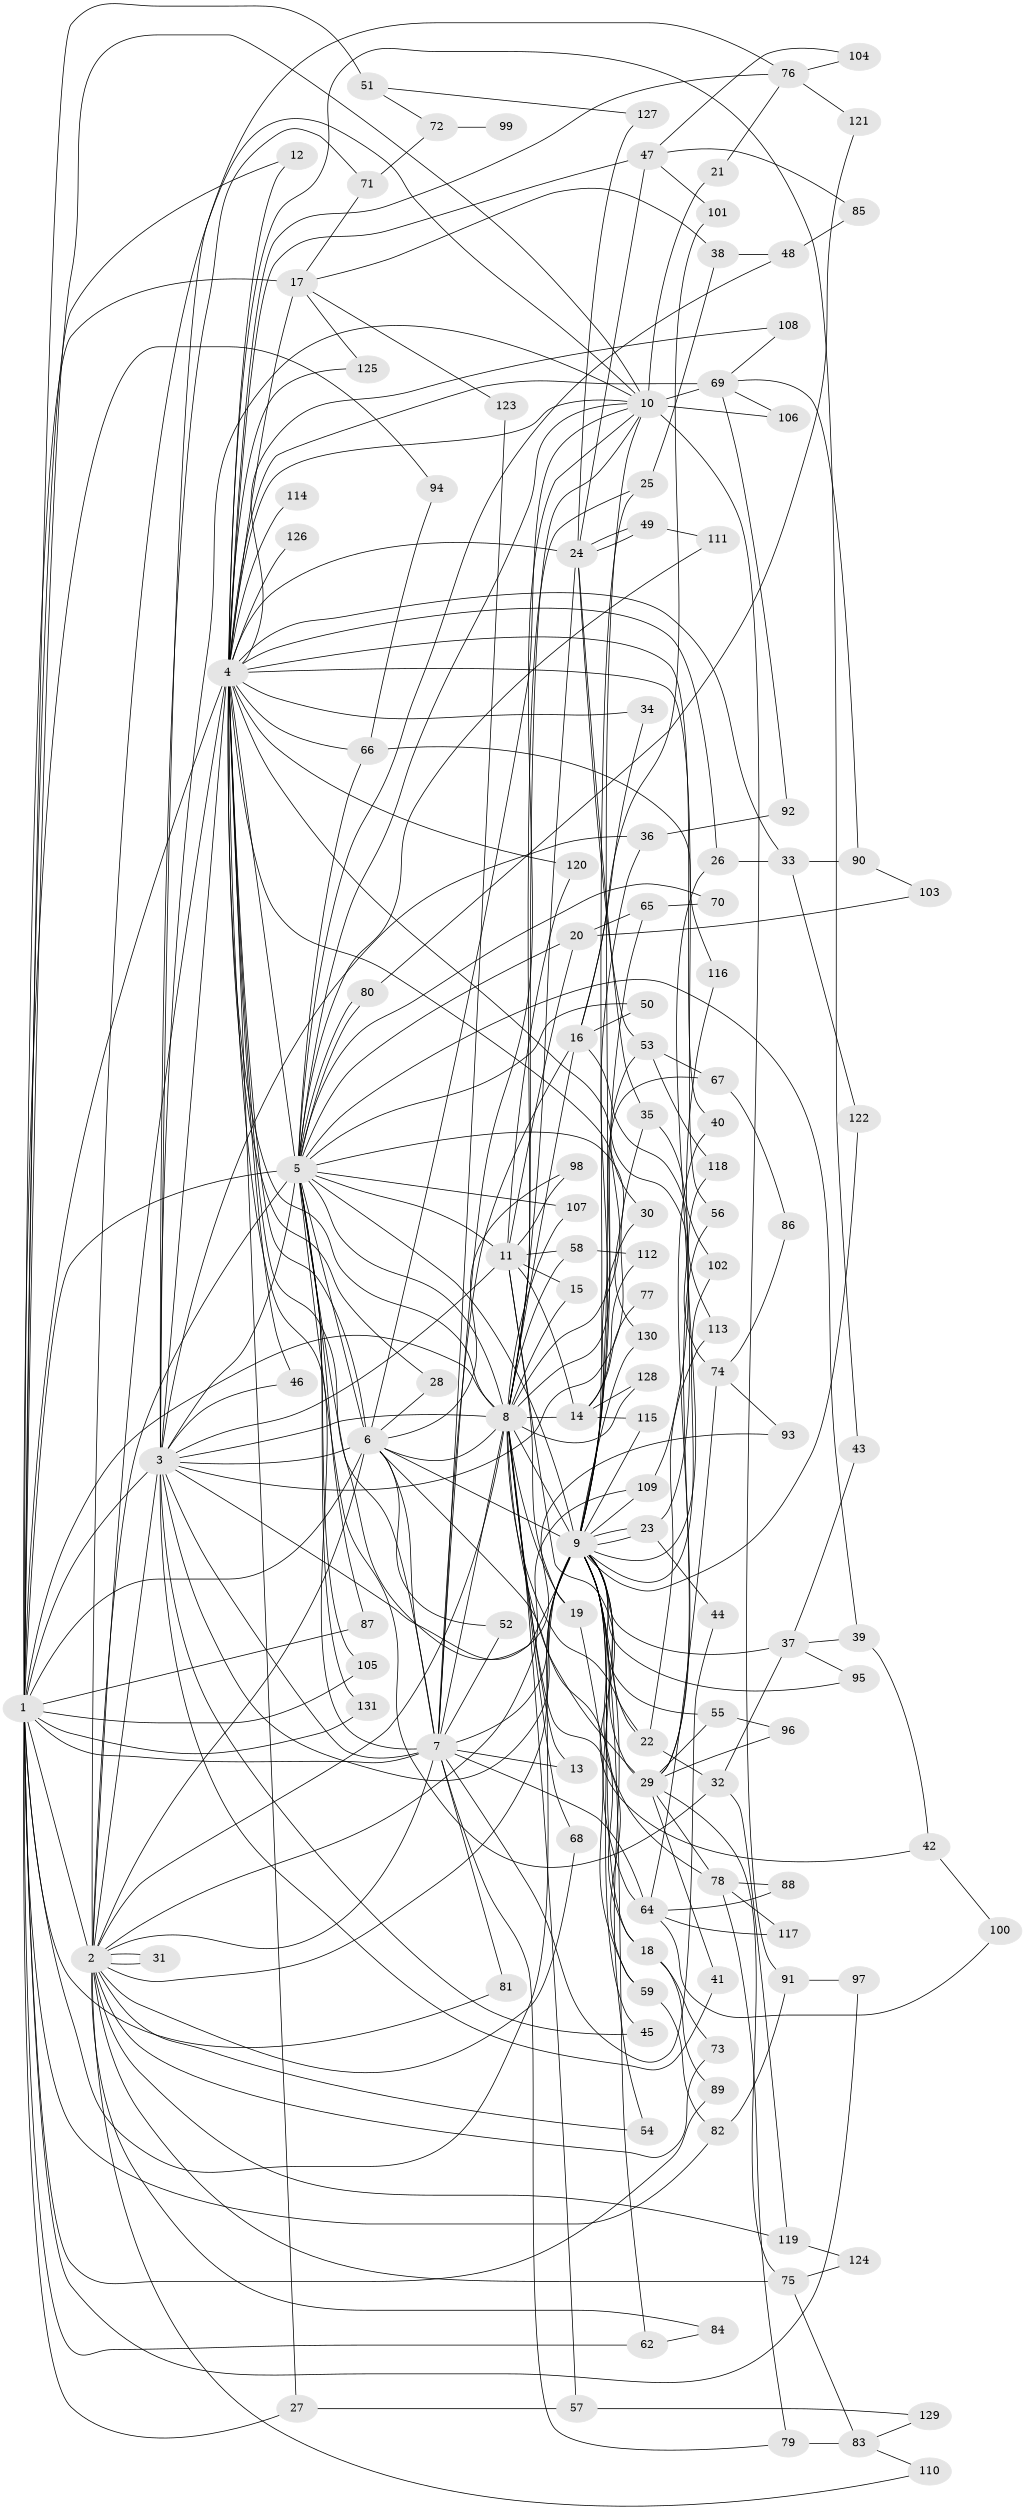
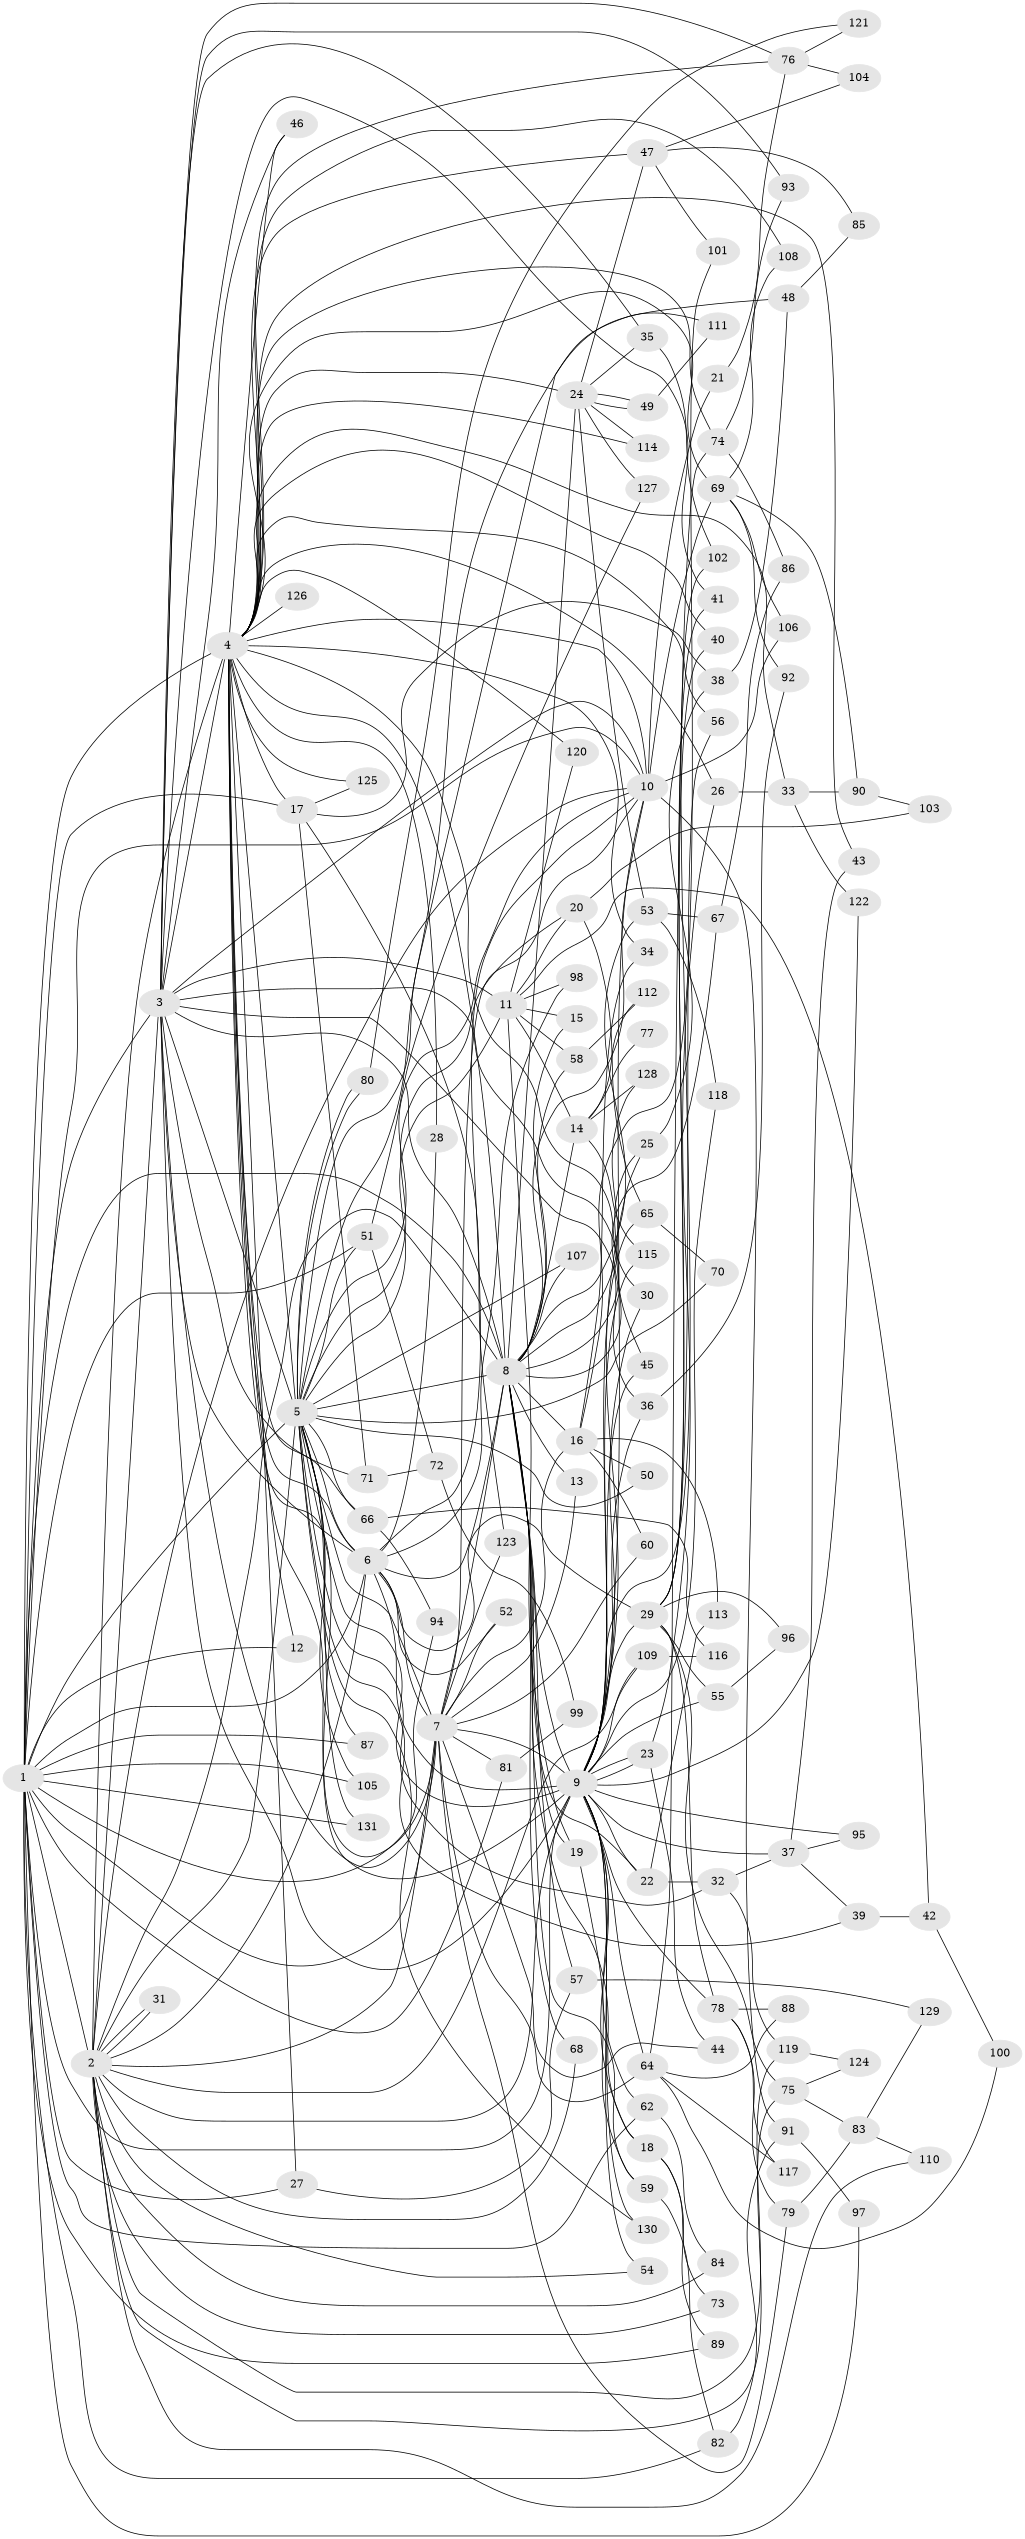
edge "24" -- "114": added
edge "51" -- "5": added
node "60": added
edge "99" -- "81": added
